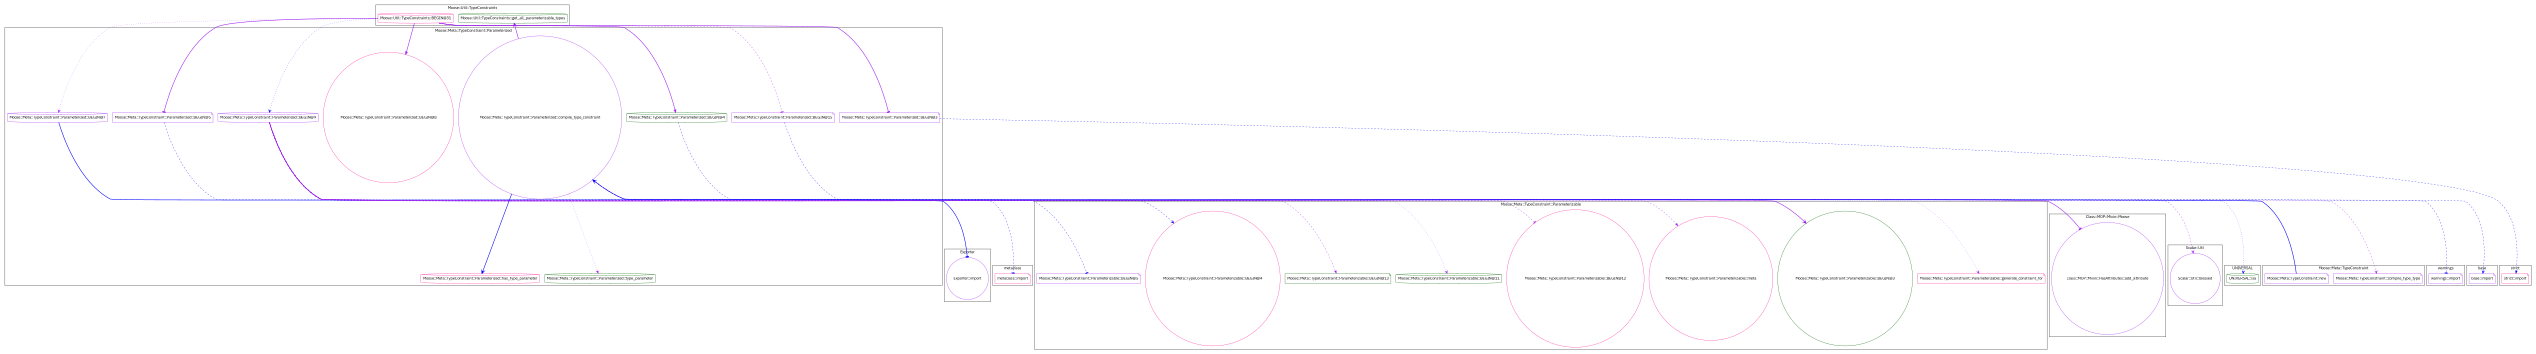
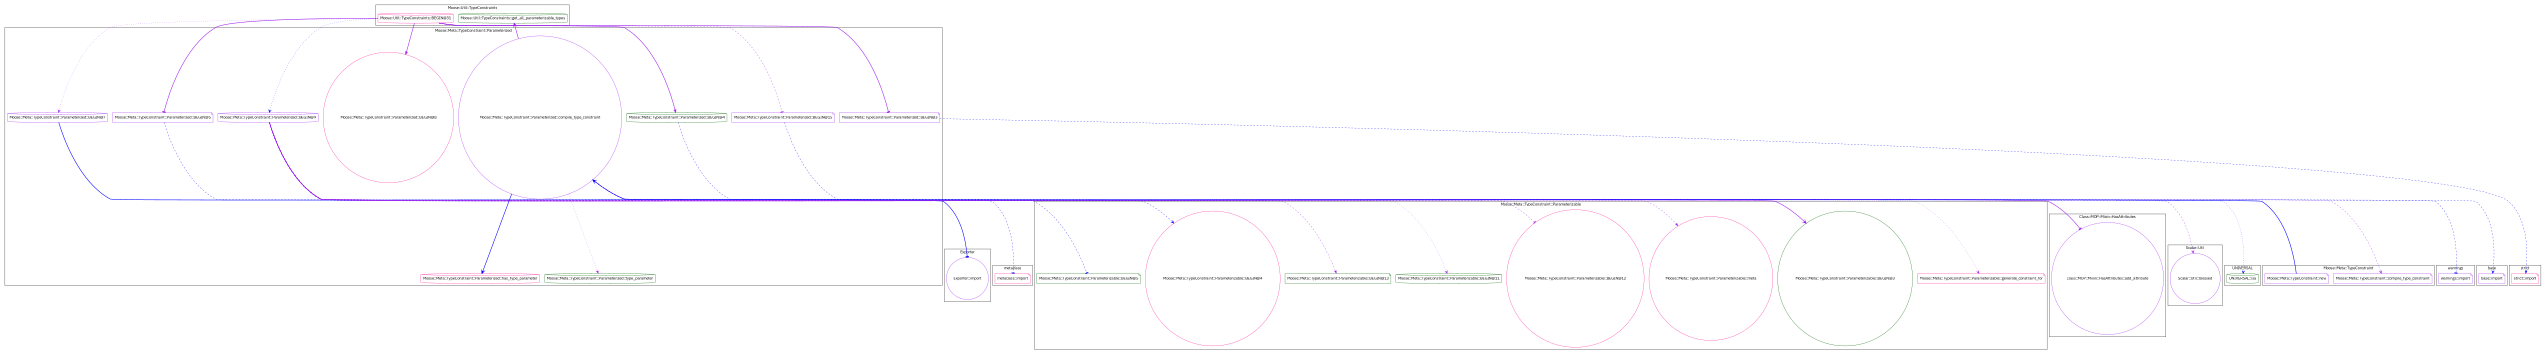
cluster "Class::MOP::Mixin::Moose": label "Class::MOP::Mixin::Moose" -> "Class::MOP::Mixin::HasAttributes"
node "Moose::Meta::TypeConstraint::Parameterizable::BEGIN@5": color purple -> darkgreen
node "Moose::Meta::TypeConstraint::compile_type_type": label "Moose::Meta::TypeConstraint::compile_type_type" -> "Moose::Meta::TypeConstraint::compile_type_constraint"
